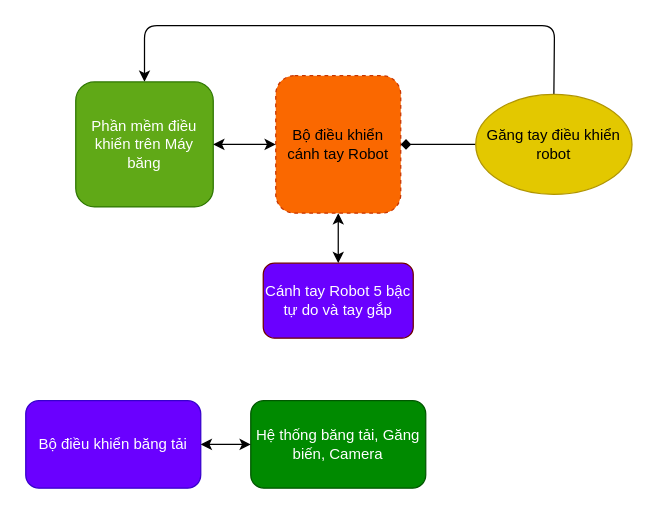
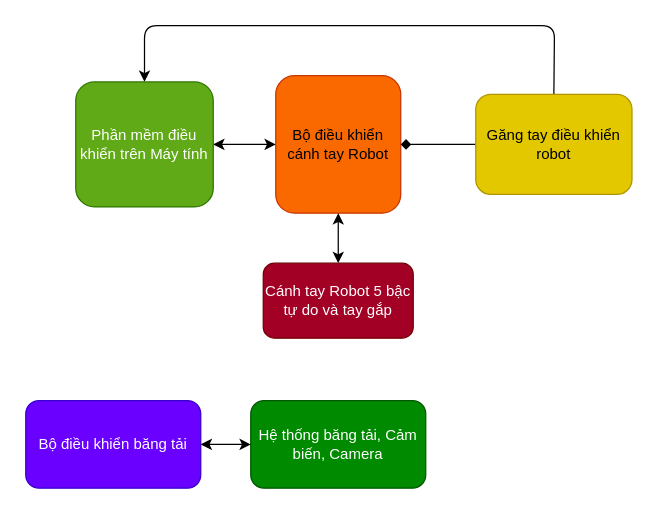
node "Phần mềm điều khiển trên Máy băng": label "Phần mềm điều khiển trên Máy băng" -> "Phần mềm điều khiển trên Máy tính"
node "Bộ điều khiển cánh tay Robot": style dashed -> solid
node "Găng tay điều khiển robot": shape ellipse -> rounded rectangle
node "Cánh tay Robot 5 bậc tự do và tay gắp": fillcolor #6a00ff -> #a20025
node "Hệ thống băng tải, Găng biến, Camera": label "Hệ thống băng tải, Găng biến, Camera" -> "Hệ thống băng tải, Cảm biến, Camera"
